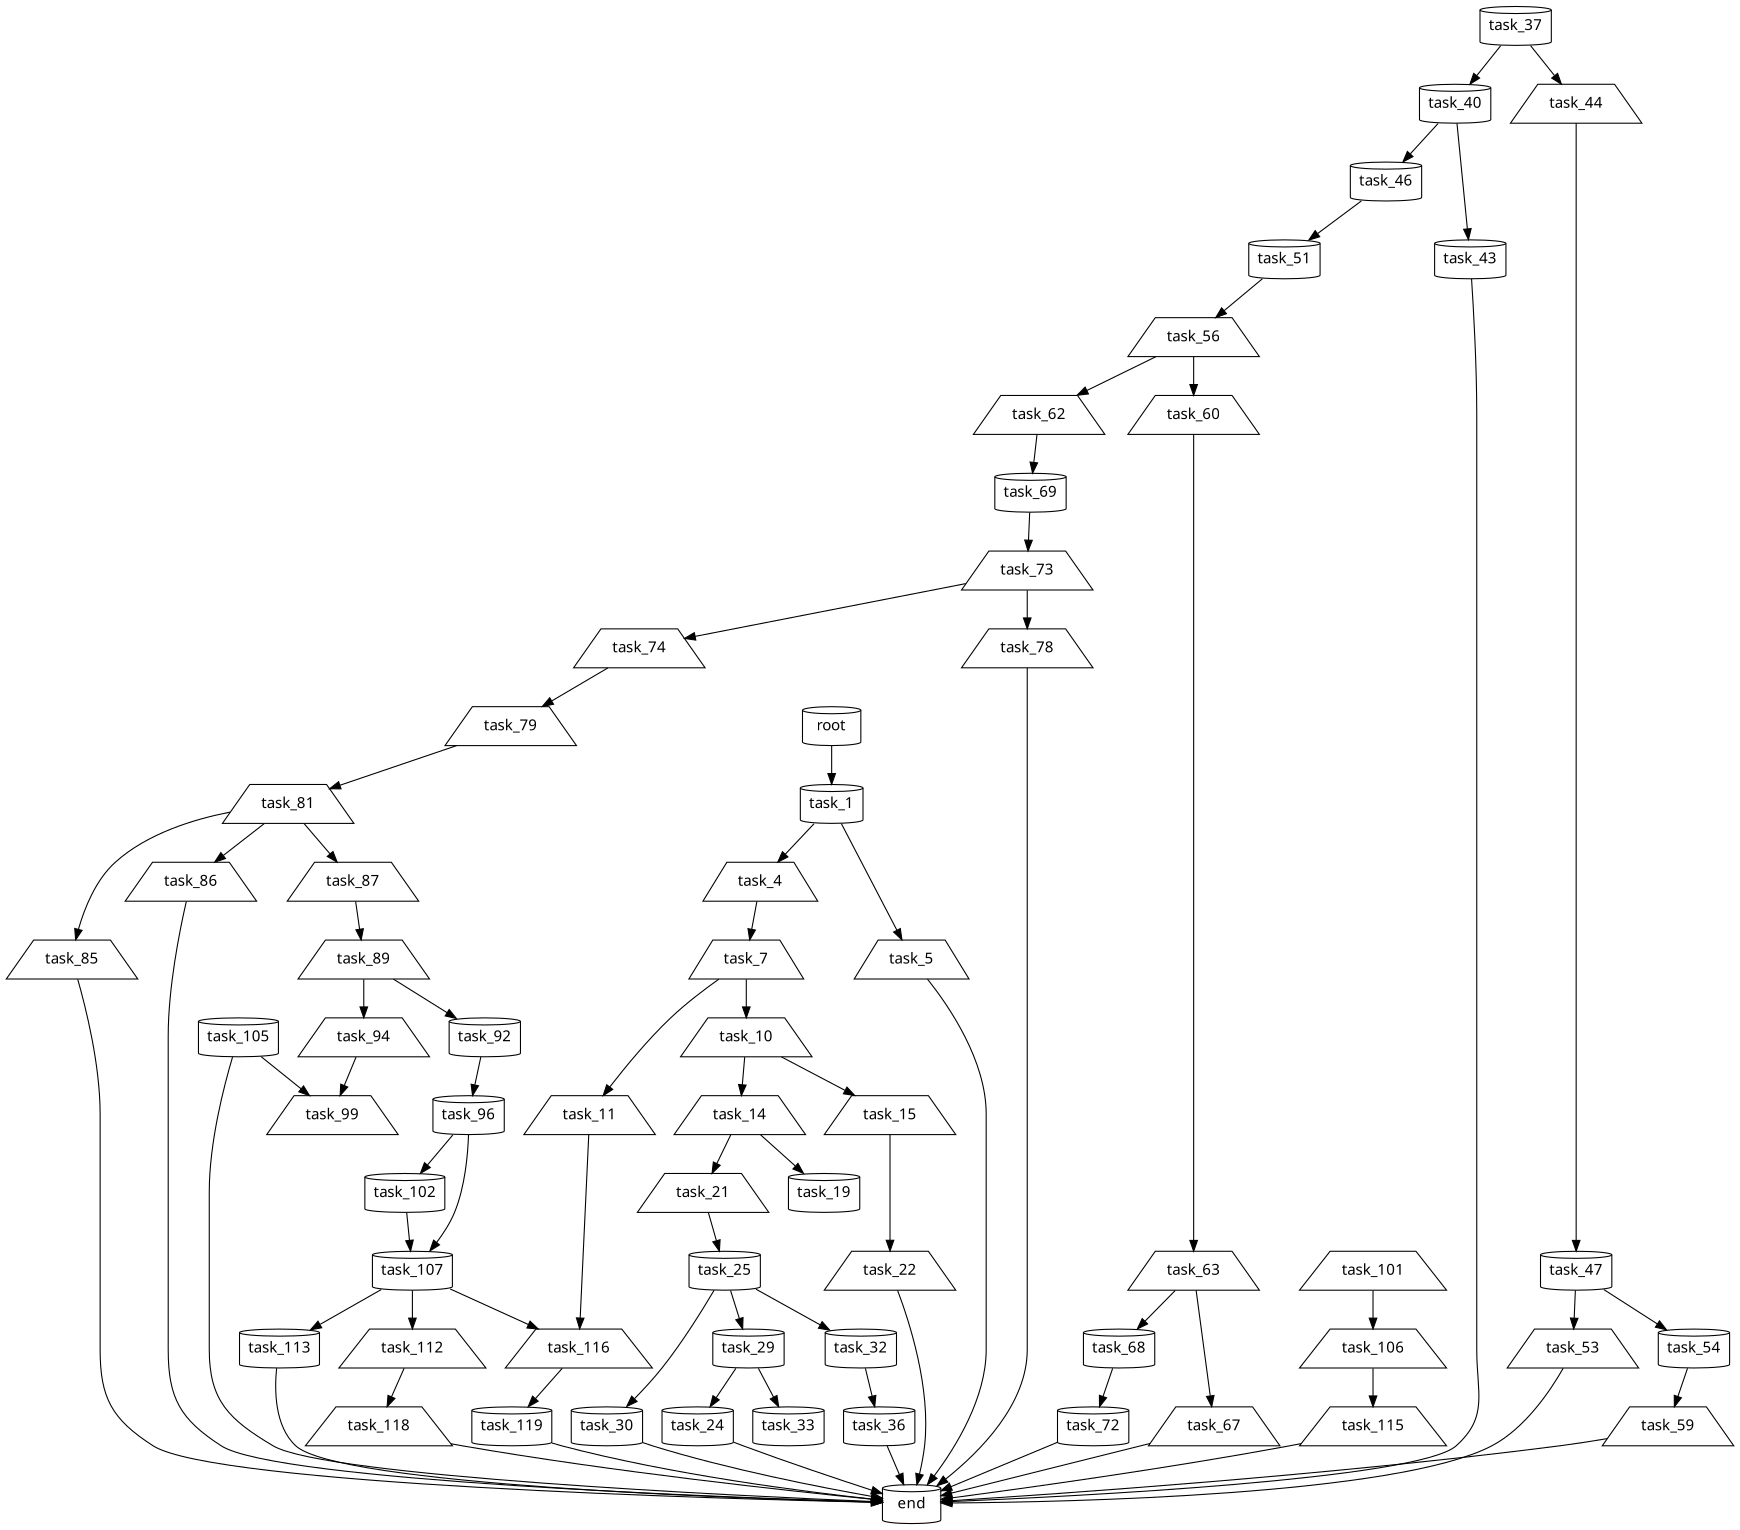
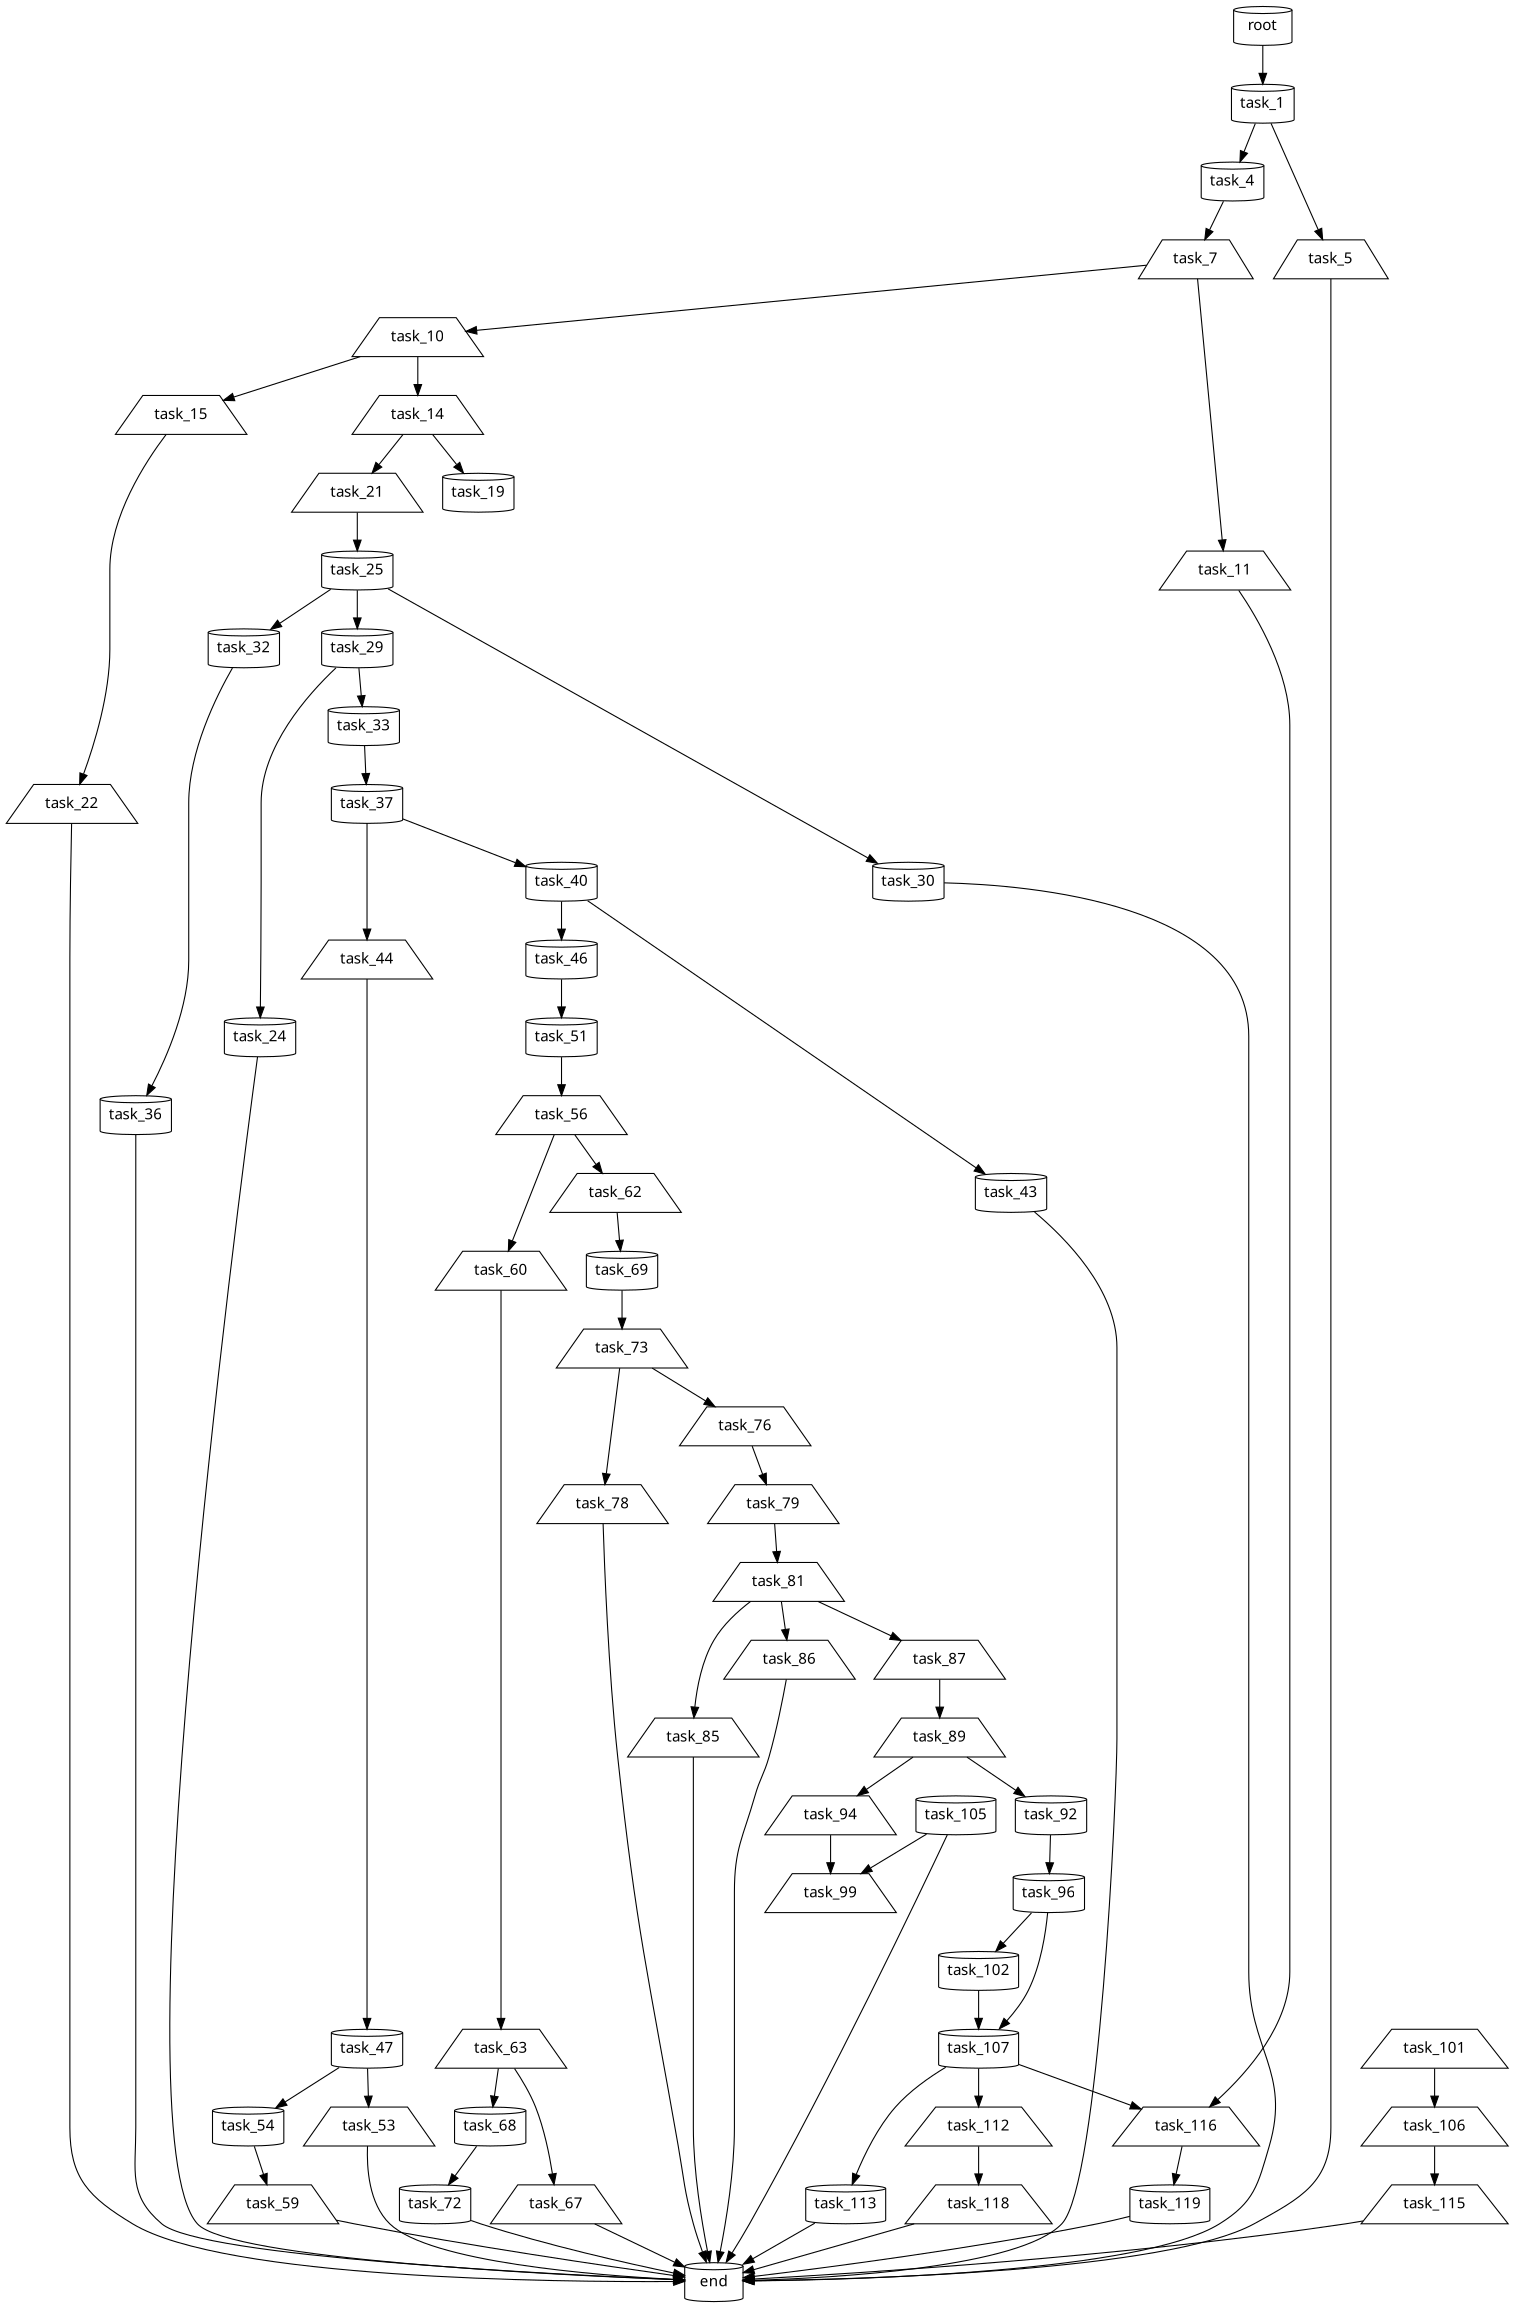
node "task_74": label "task_74" -> "task_76"
edge "task_33" -> "task_37": added
node "task_4": shape trapezium -> cylinder
